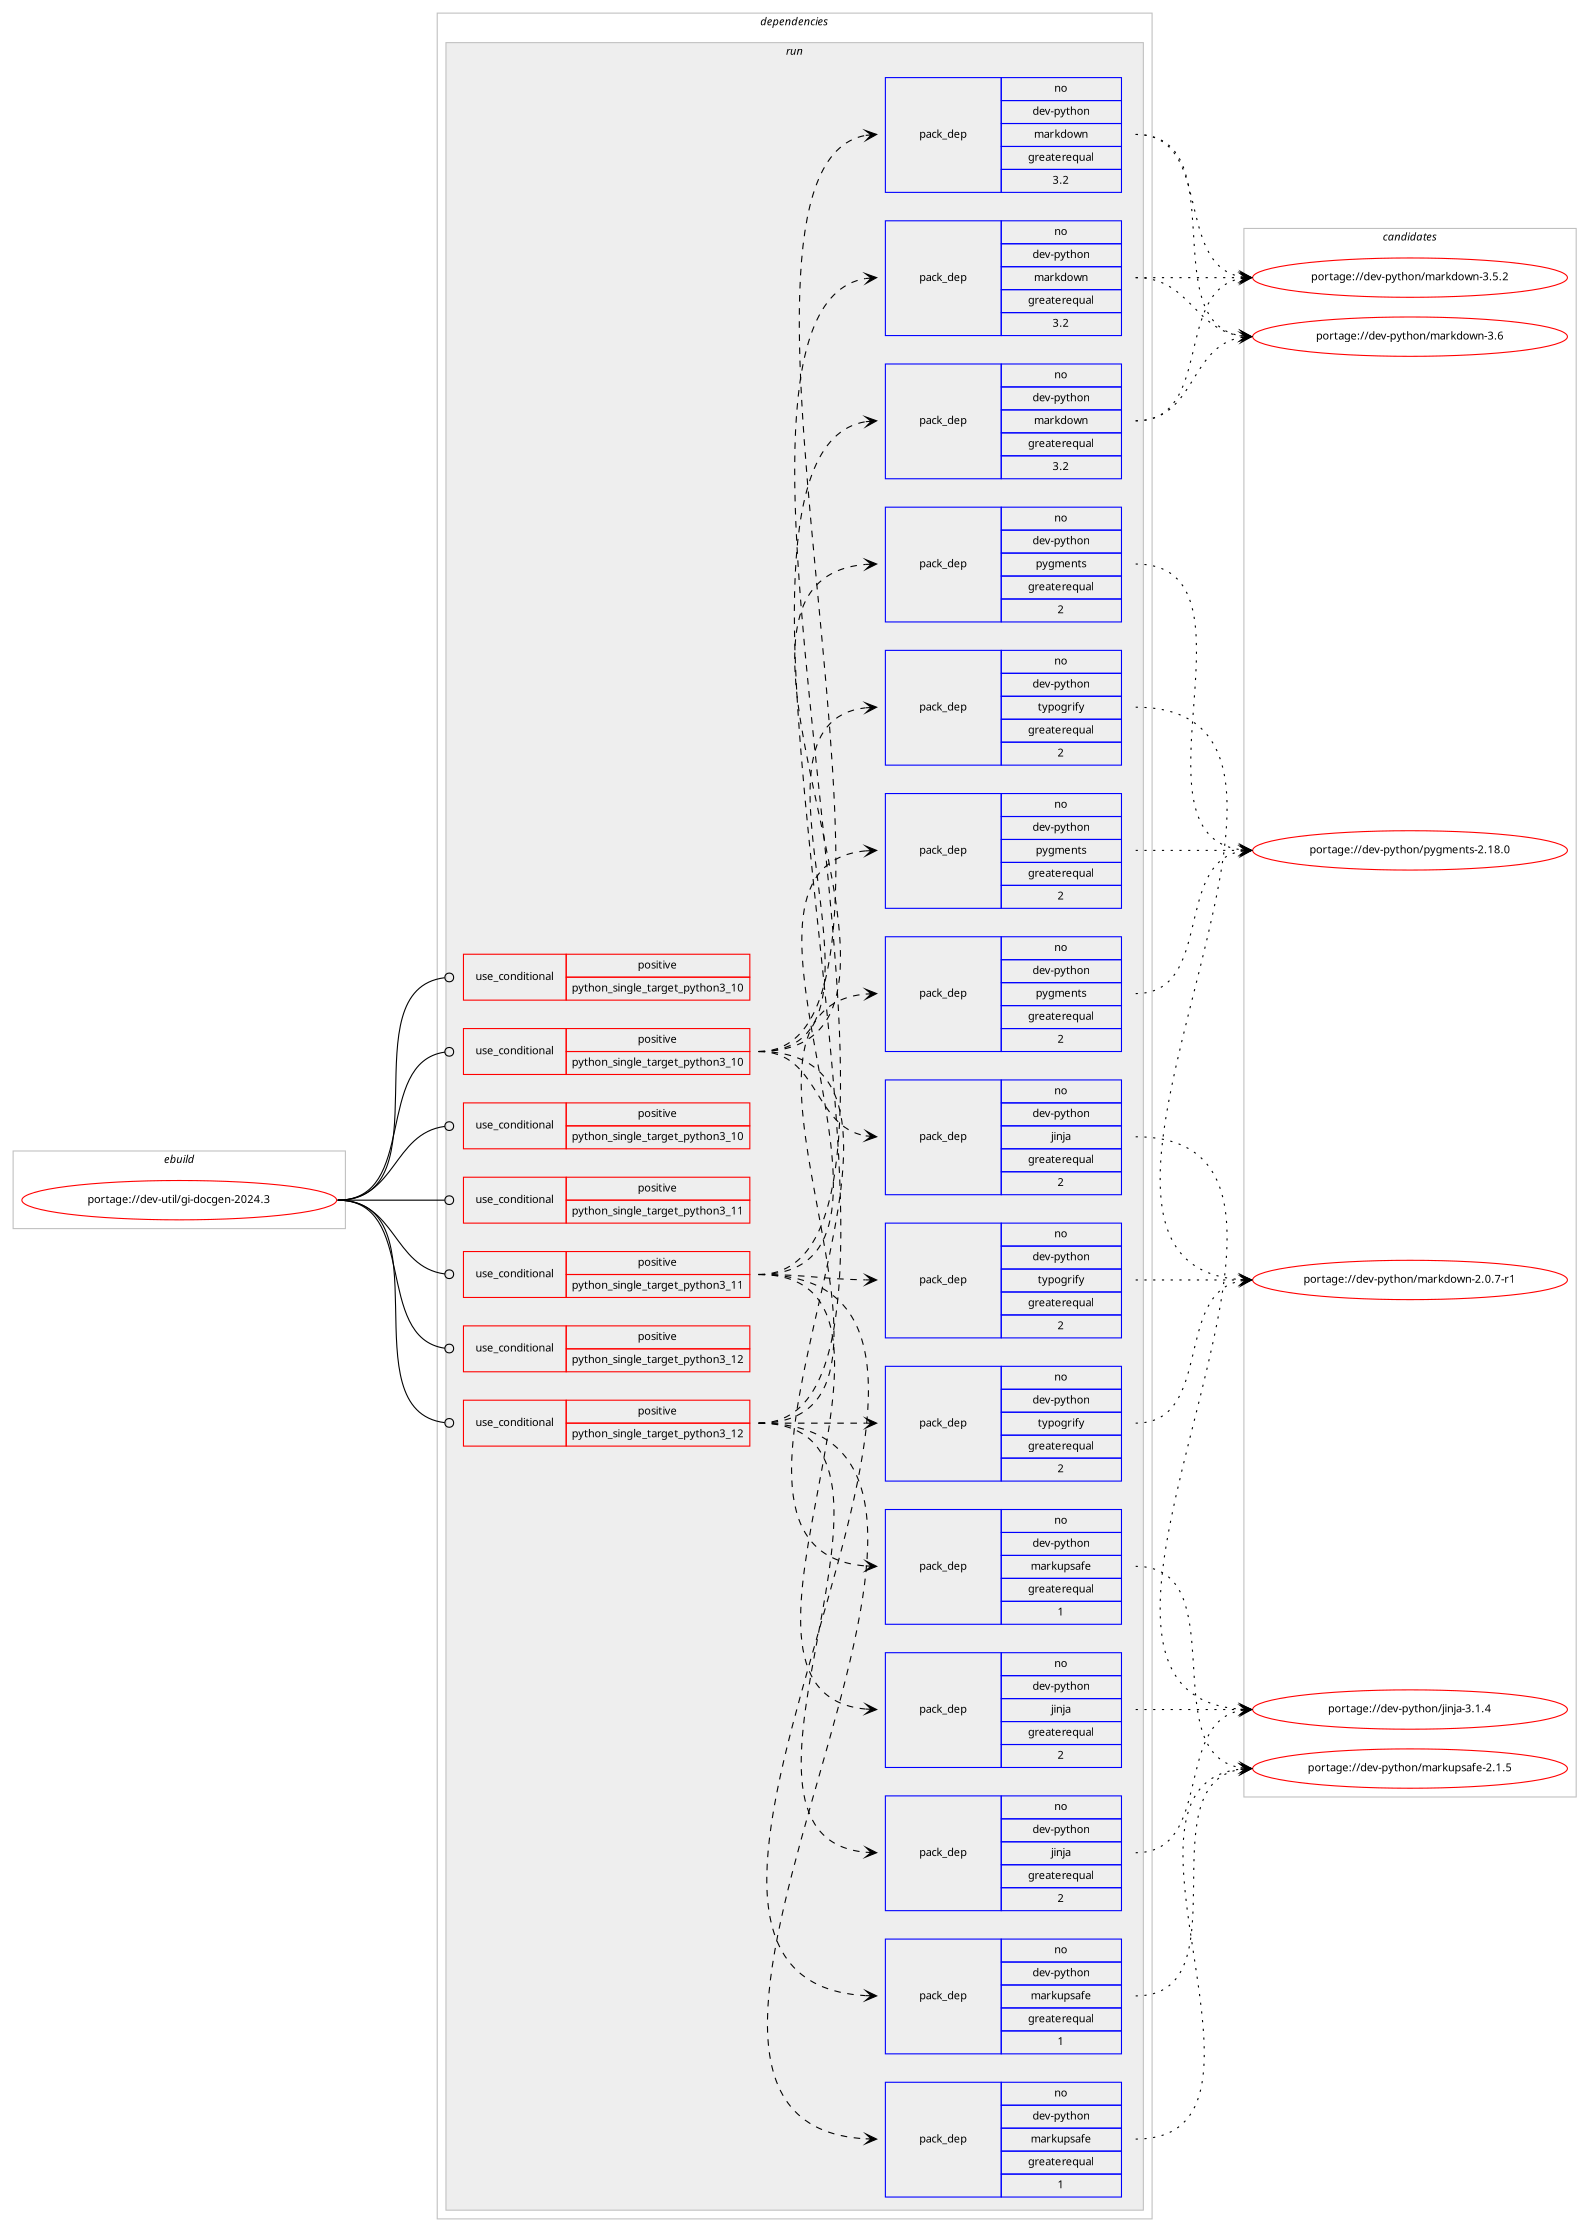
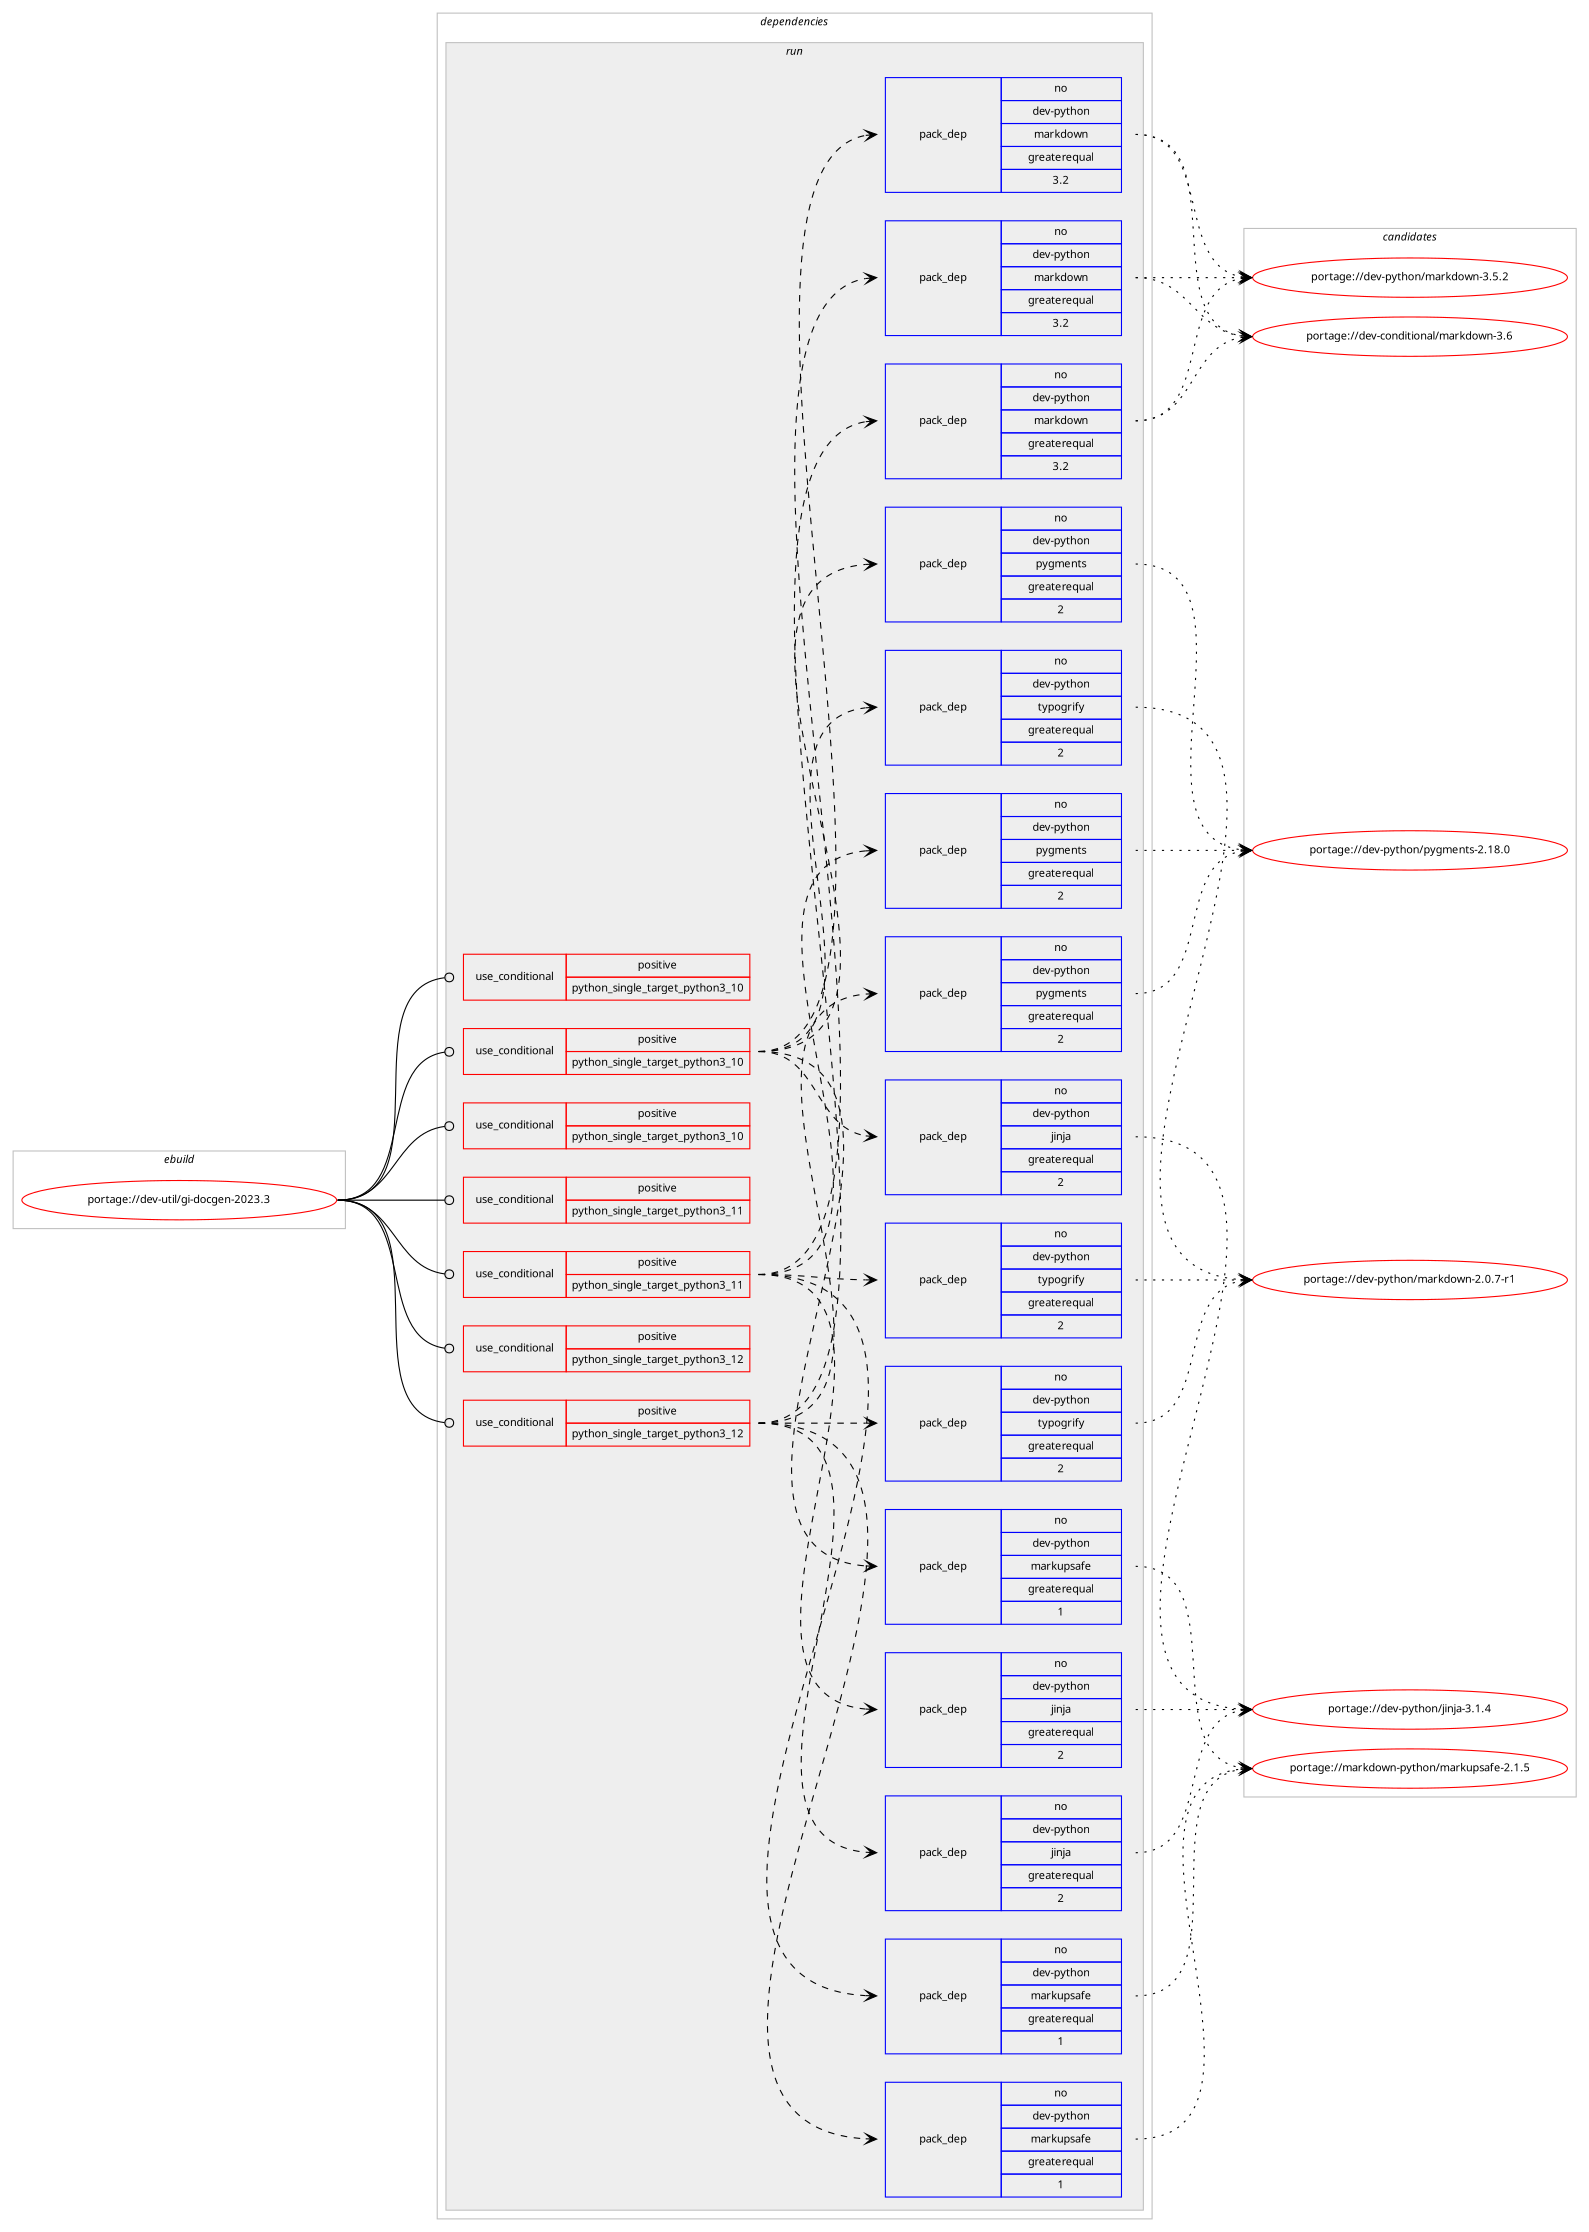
node "portage://dev-python/markdown-3.6": label "portage://dev-python/markdown-3.6" -> "portage://dev-conditional/markdown-3.6"
node "portage://dev-util/gi-docgen-2024.3": label "portage://dev-util/gi-docgen-2024.3" -> "portage://dev-util/gi-docgen-2023.3"
node "portage://dev-python/markupsafe-2.1.5": label "portage://dev-python/markupsafe-2.1.5" -> "portage://markdown-python/markupsafe-2.1.5"
